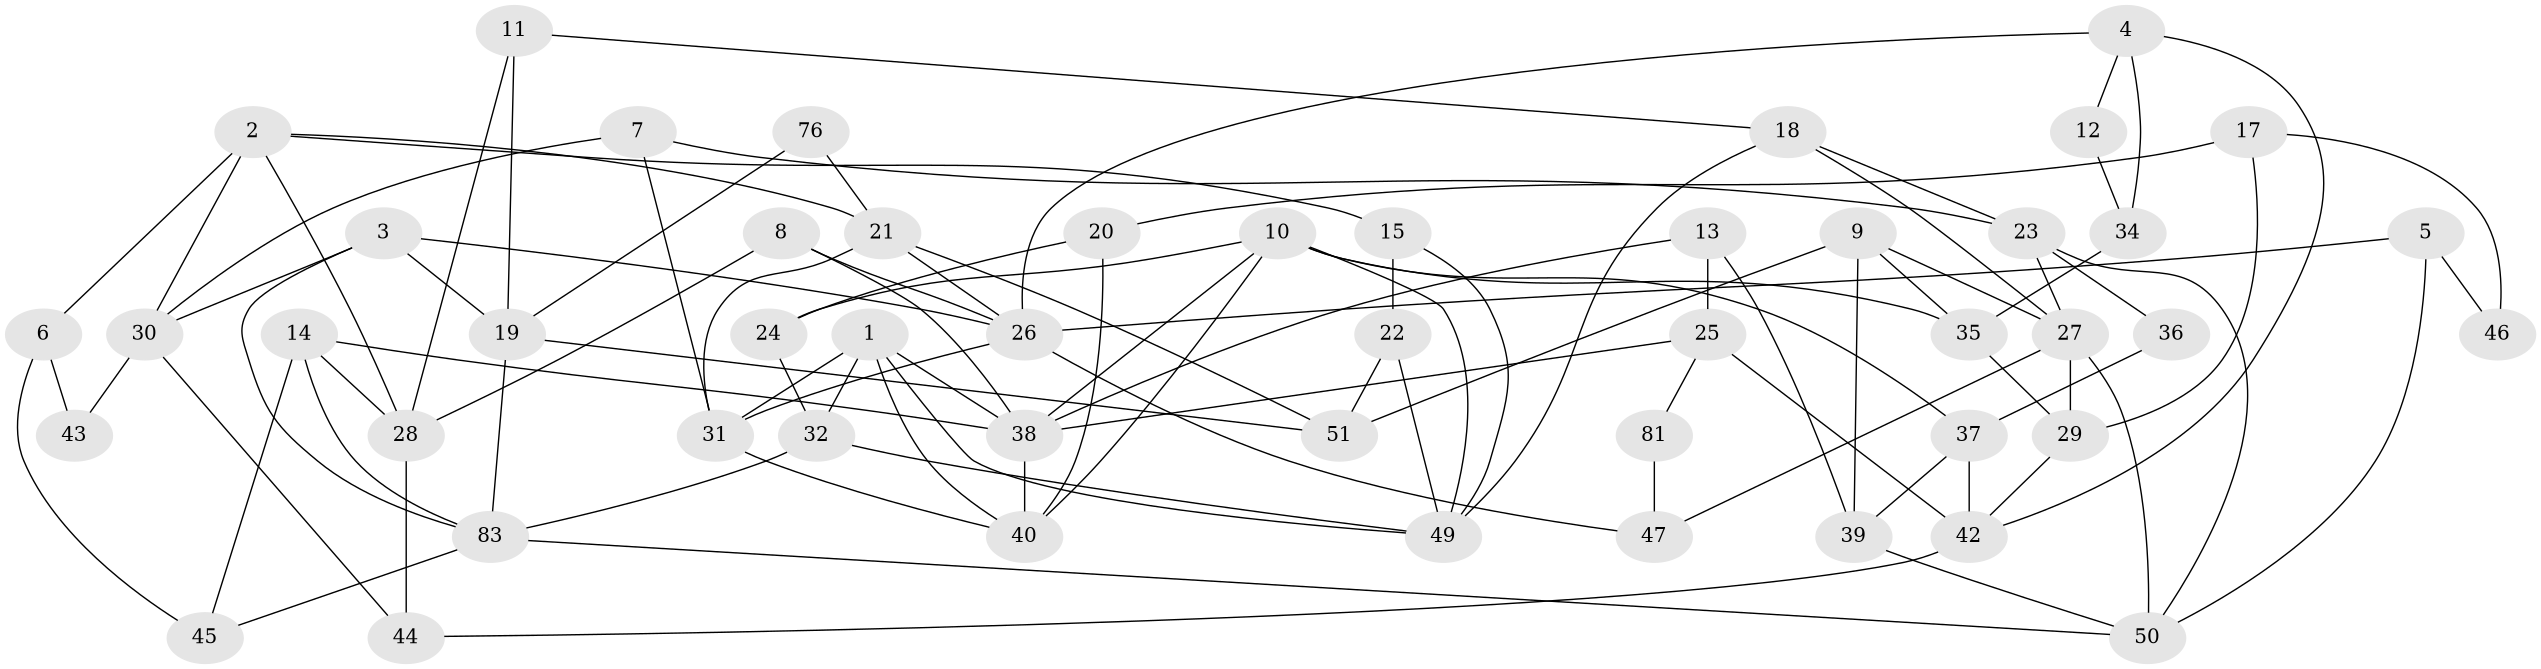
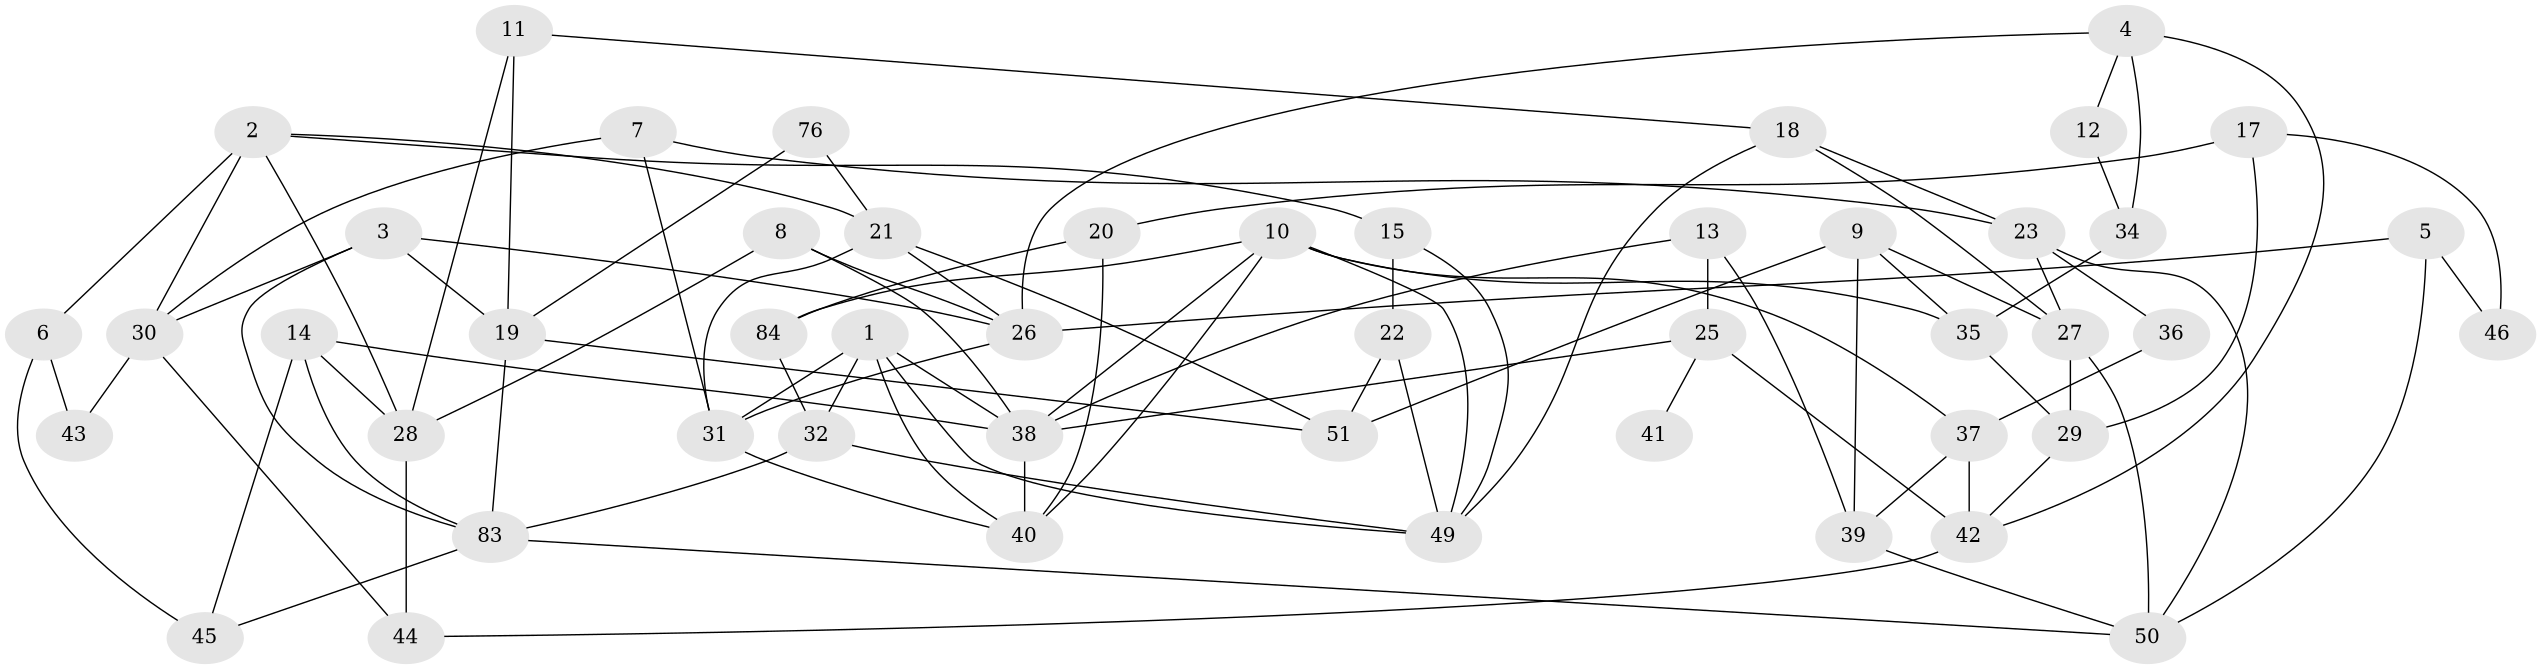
node "24": label "24" -> "84"
node "81": label "81" -> "41"
node "47": removed
